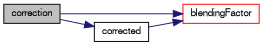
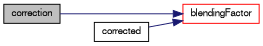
edge "correction" -> "corrected": removed
